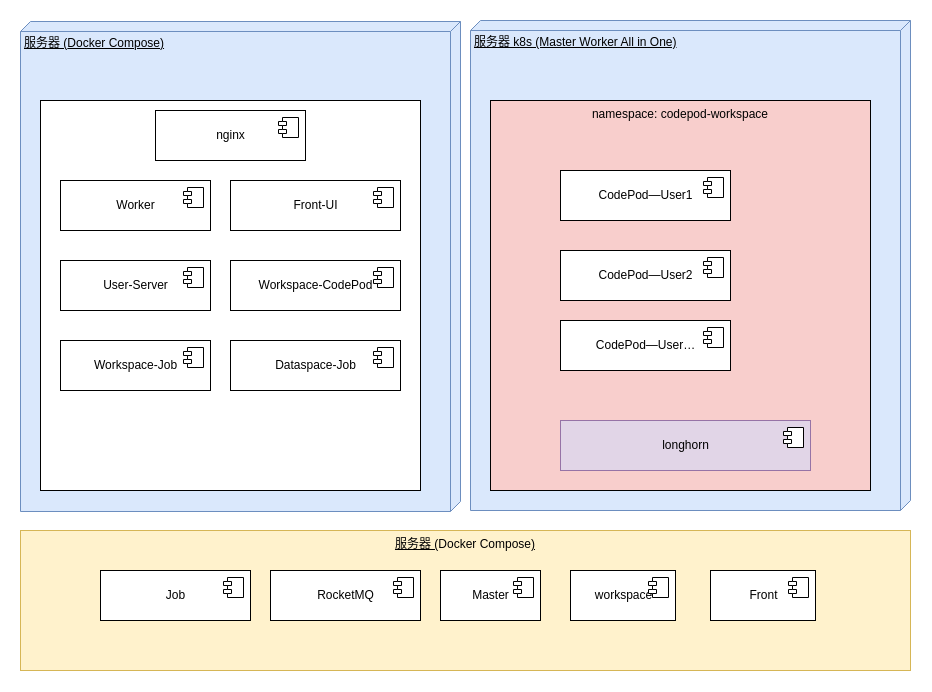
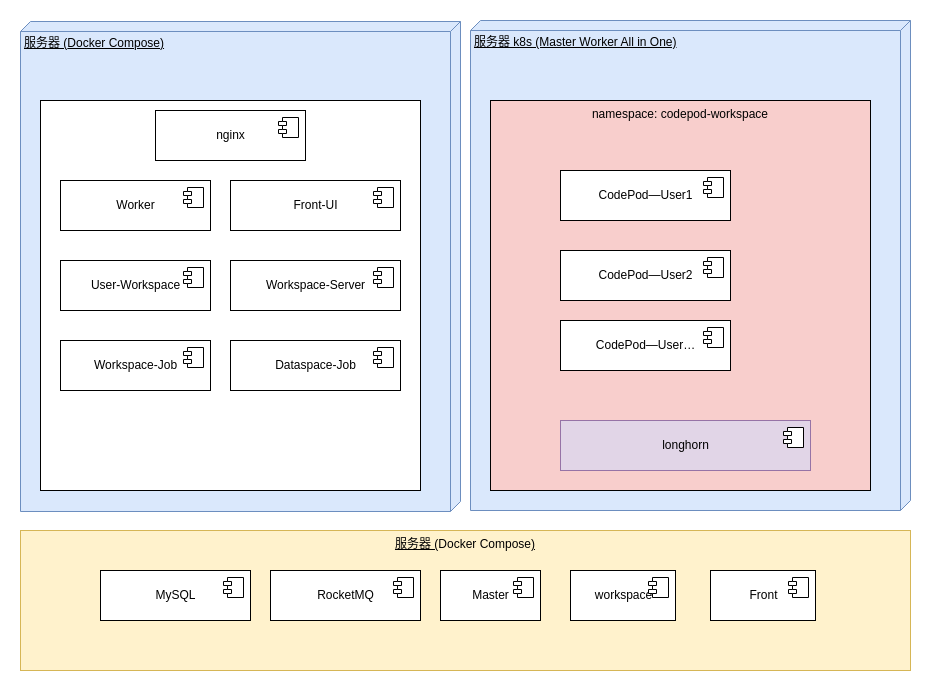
node "User-Server": label "User-Server" -> "User-Workspace"
node "Workspace-CodePod": label "Workspace-CodePod" -> "Workspace-Server"
node "Job": label "Job" -> "MySQL"
